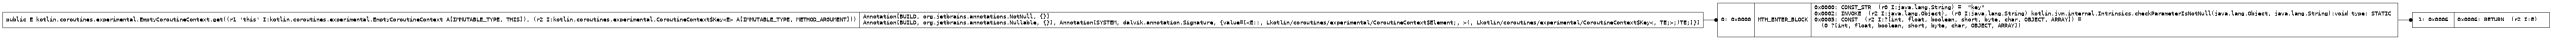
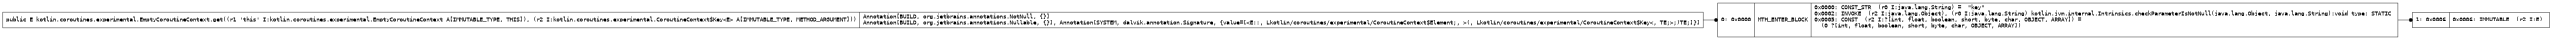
node "1: 0x0006": text "0x0006: RETURN  (r2 I:E)" -> "0x0006: IMMUTABLE  (r2 I:E)"
